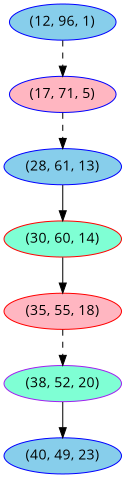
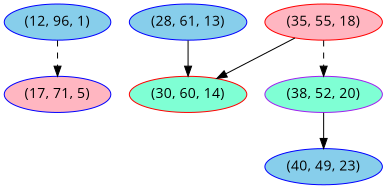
edge "(17, 71, 5)" -> "(28, 61, 13)": removed
edge "(30, 60, 14)" -> "(35, 55, 18)": reversed
